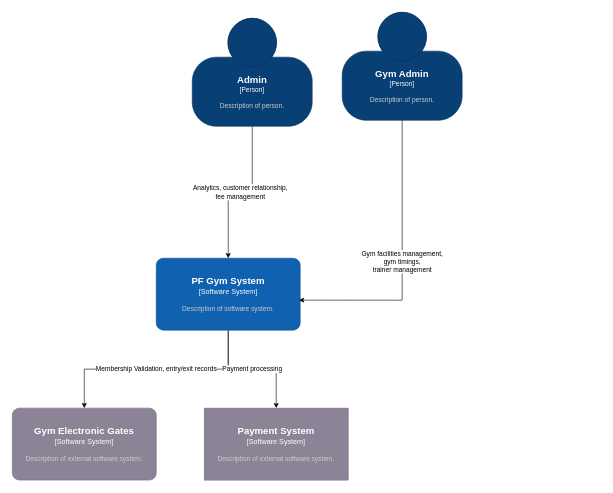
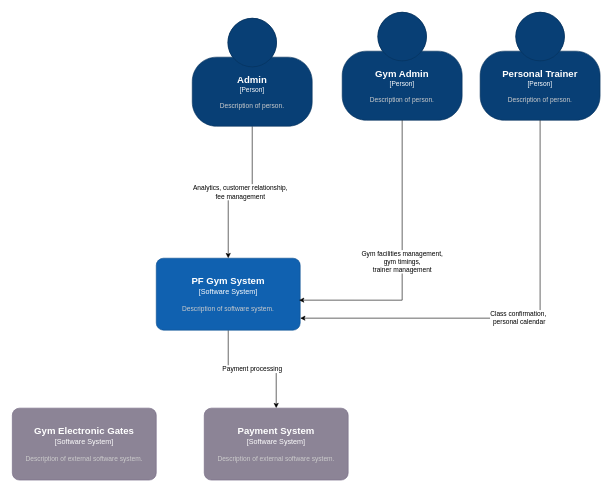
node "Personal Trainer [Person] Description of person.": added
edge "Personal Trainer [Person] Description of person." -> "PF Gym System [Software System] Description of software system.": added, label "Class confirmation, personal calendar"
edge "PF Gym System [Software System] Description of software system." -> "Gym Electronic Gates [Software System] Description of external software system.": removed, label "Membership Validation, entry/exit records"
node "Payment System [Software System] Description of external software system.": shape rectangle -> rounded rectangle
